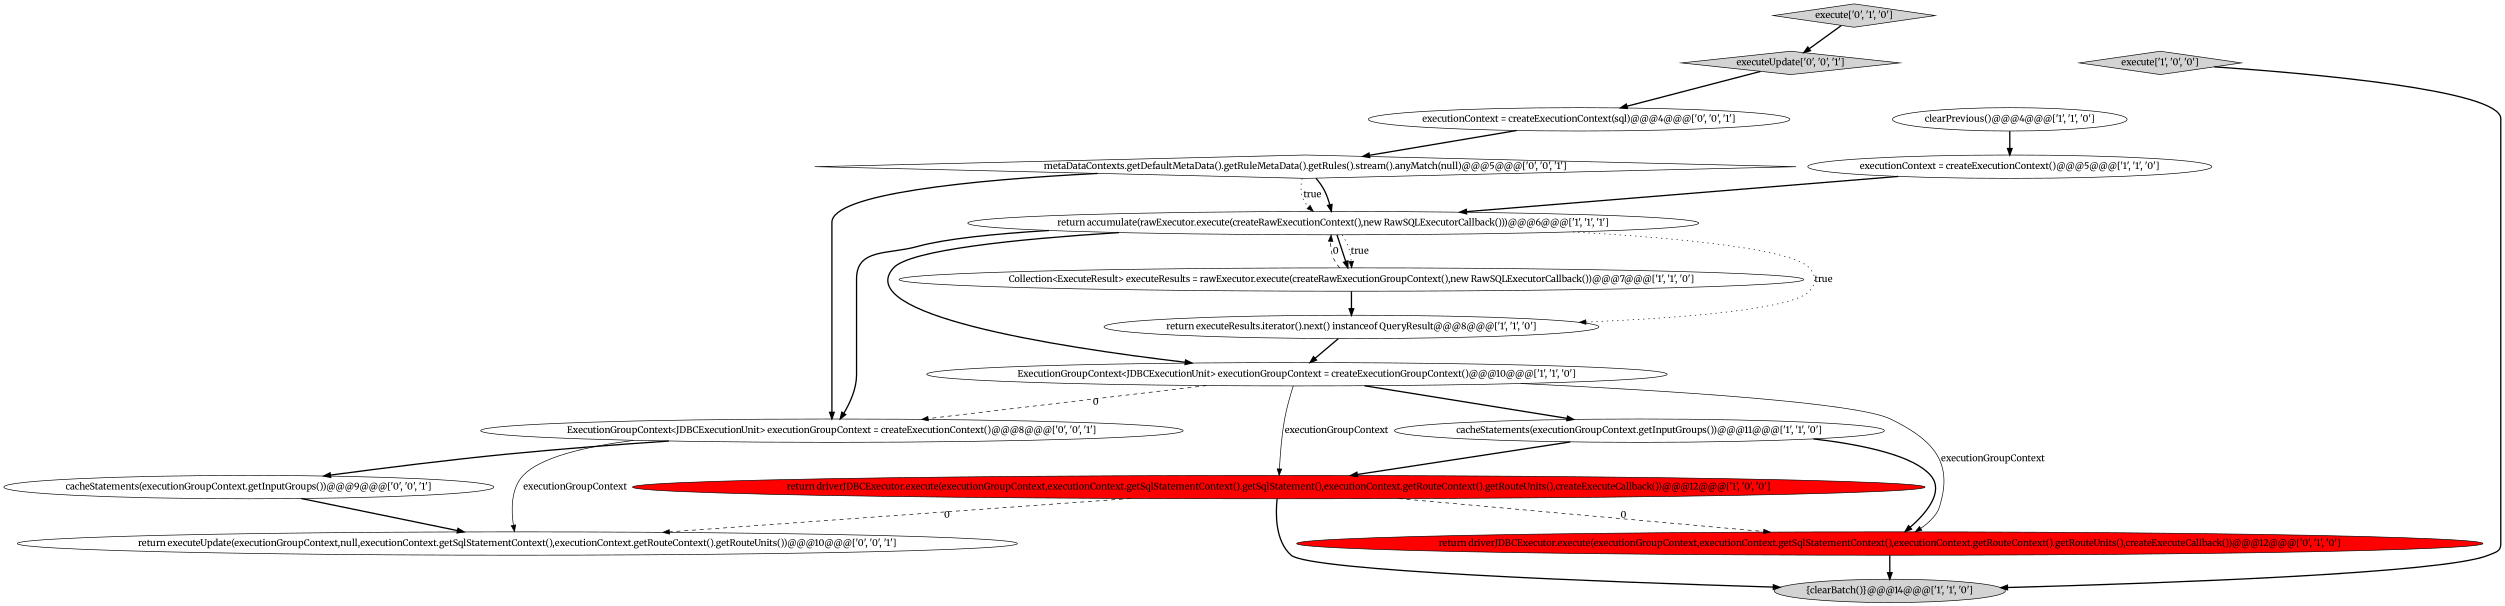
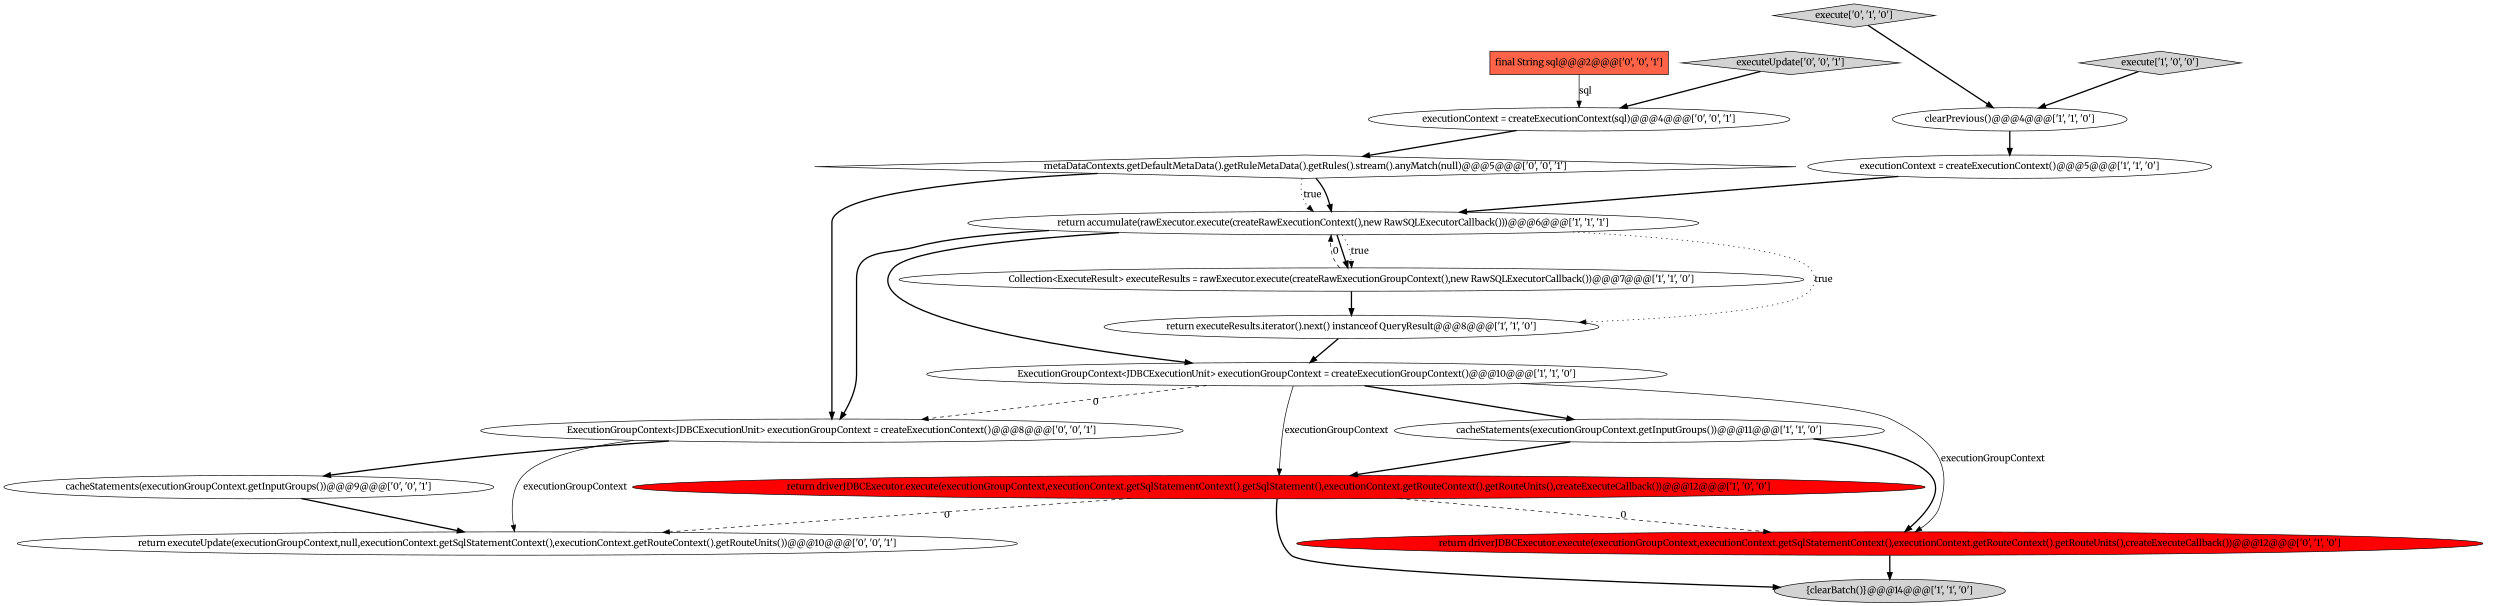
edge "execute['0', '1', '0']" -> "executeUpdate['0', '0', '1']": now "execute['0', '1', '0']" -> "clearPrevious()@@@4@@@['1', '1', '0']"
node "final String sql@@@2@@@['0', '0', '1']": added
edge "execute['1', '0', '0']" -> "{clearBatch()}@@@14@@@['1', '1', '0']": now "execute['1', '0', '0']" -> "clearPrevious()@@@4@@@['1', '1', '0']"
